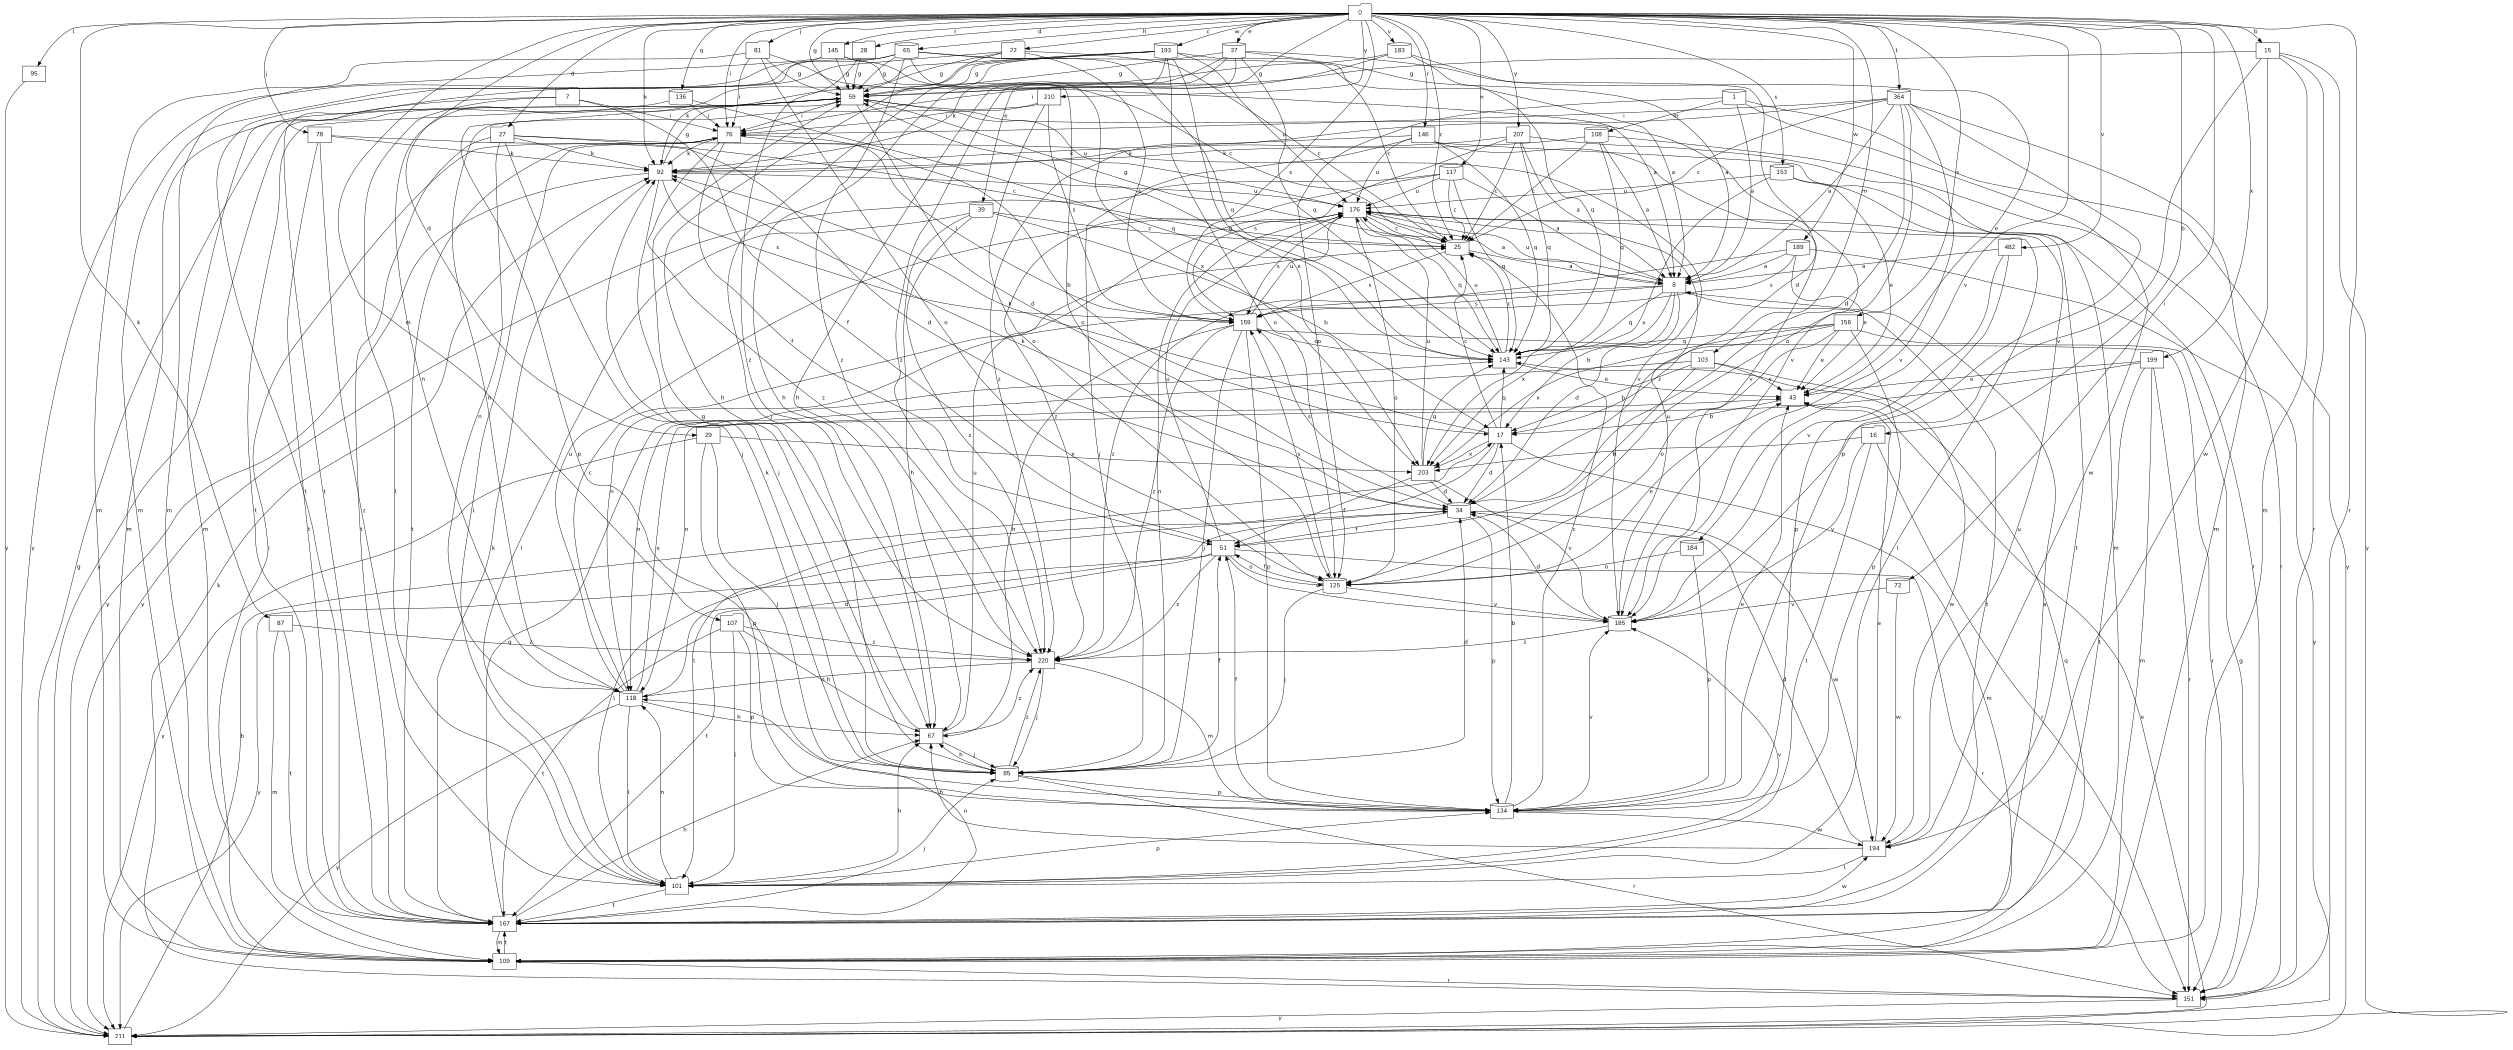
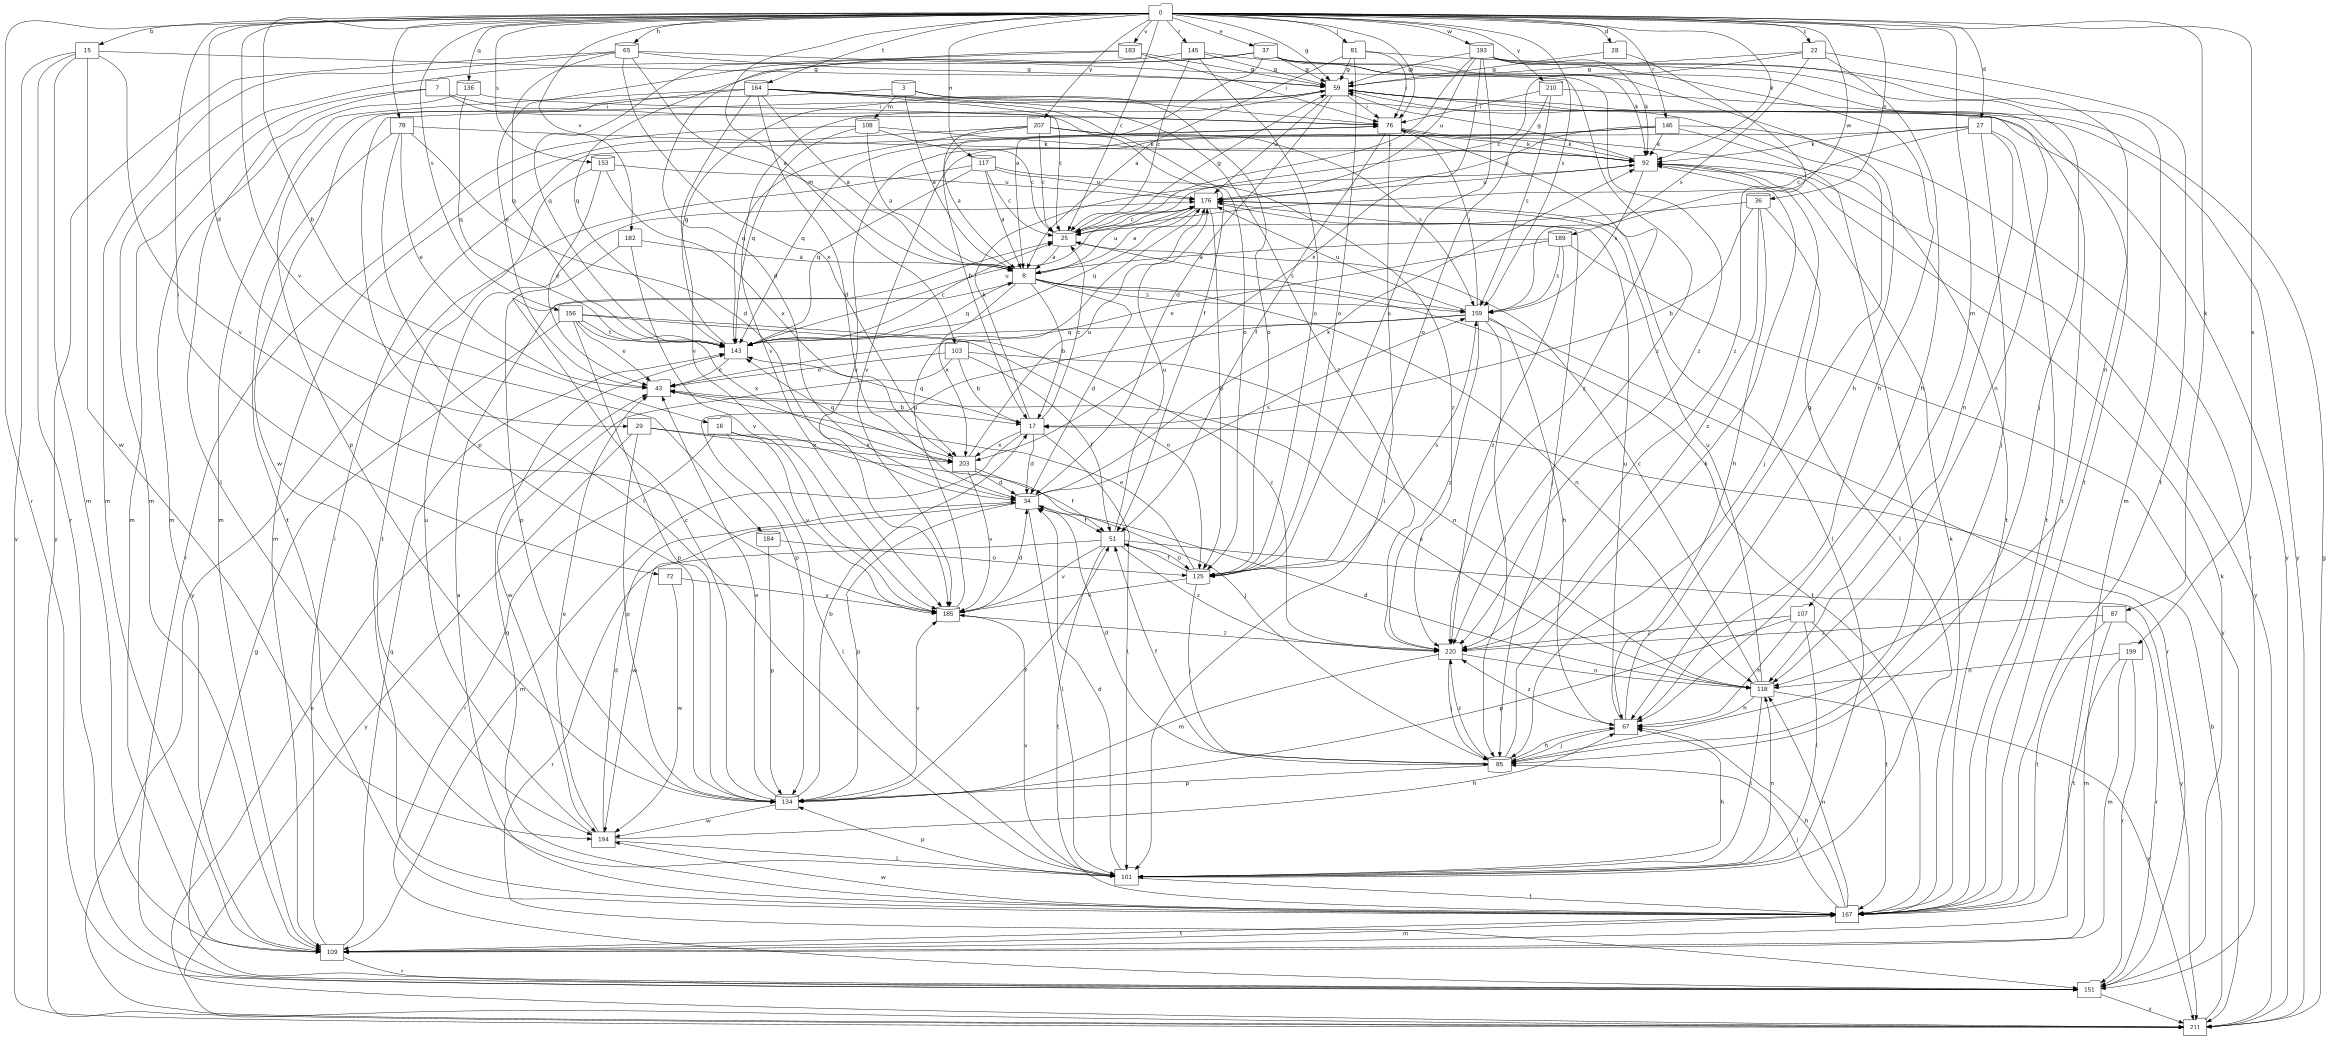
node "95": removed
node "210": shape folder -> cylinder
node "1": label "1" -> "3"
node "364": label "364" -> "164"
node "39": label "39" -> "36"
node "482": label "482" -> "182"
edge "176" -> "159": removed, label "s"
edge "156" -> "143": label "q" -> "t"
edge "156" -> "17": now "156" -> "220"
edge "199" -> "43": now "78" -> "43"
edge "176" -> "85": label "n" -> "j"
edge "78" -> "101": label "z" -> "l"
node "72": shape cylinder -> box
edge "101" -> "34": added, label "d"
edge "85" -> "151": now "87" -> "151"
